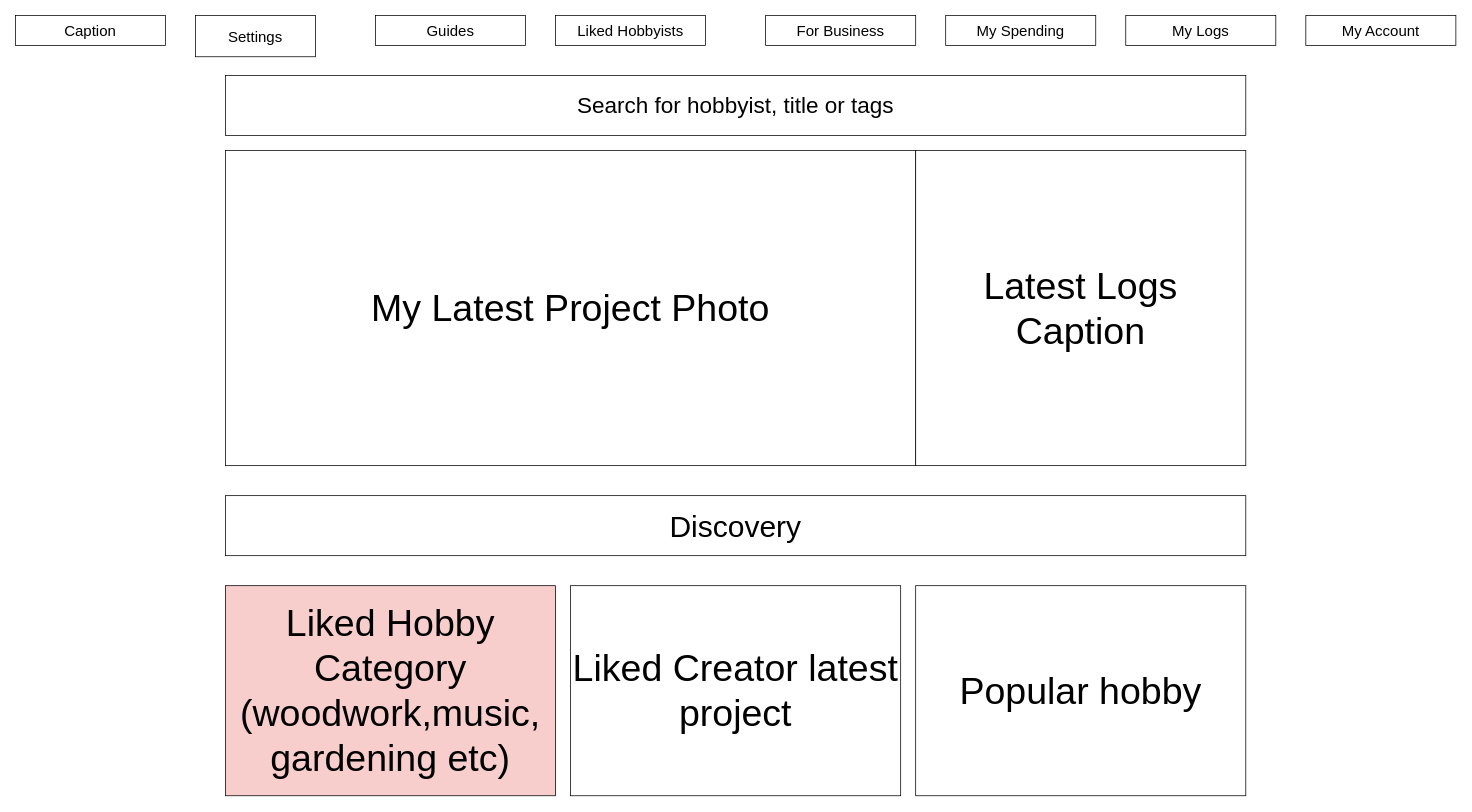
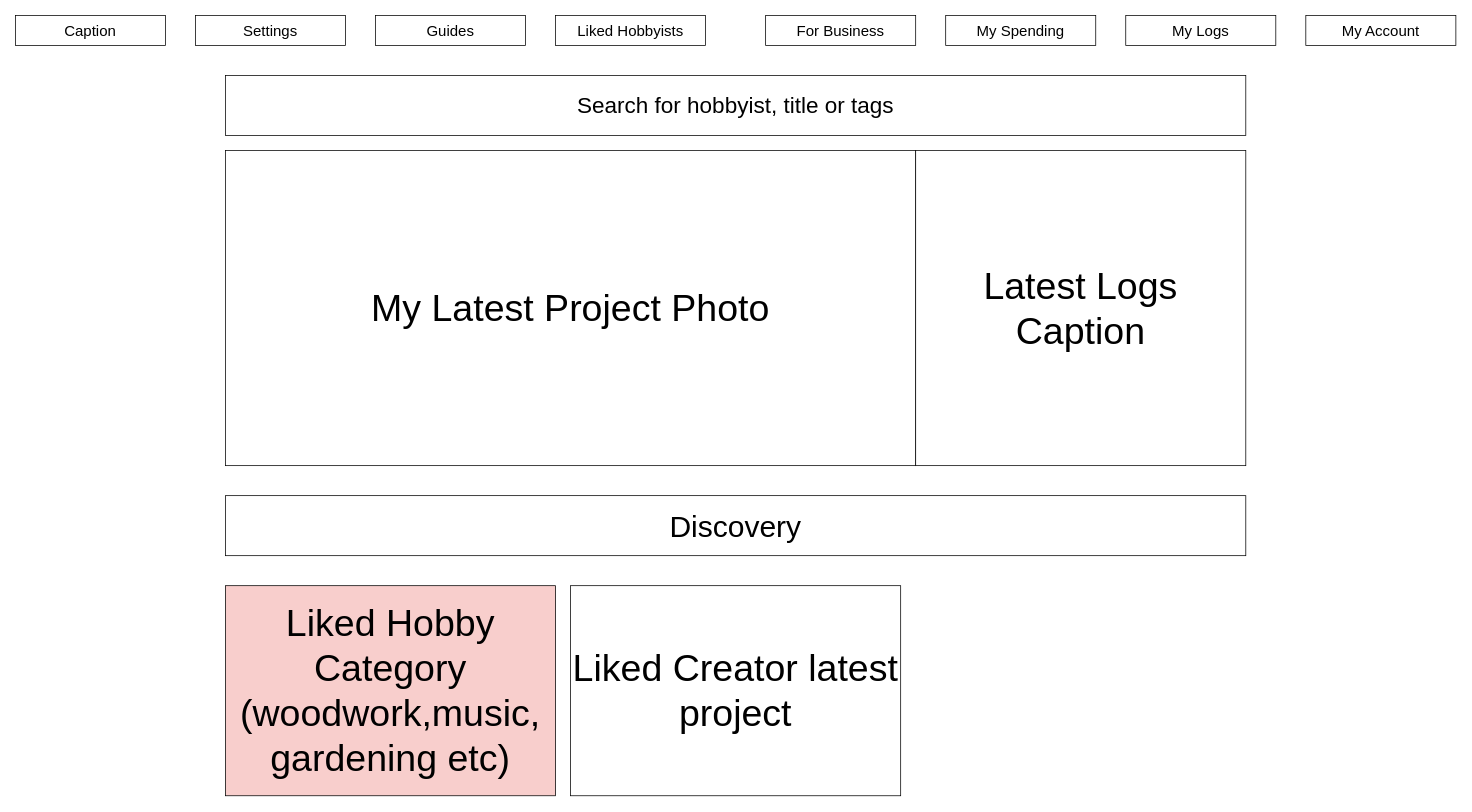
node "Settings": size 120x41 -> 150x30
node "Popular hobby": removed
